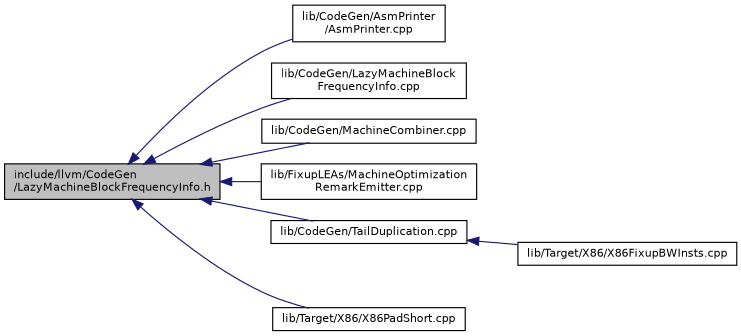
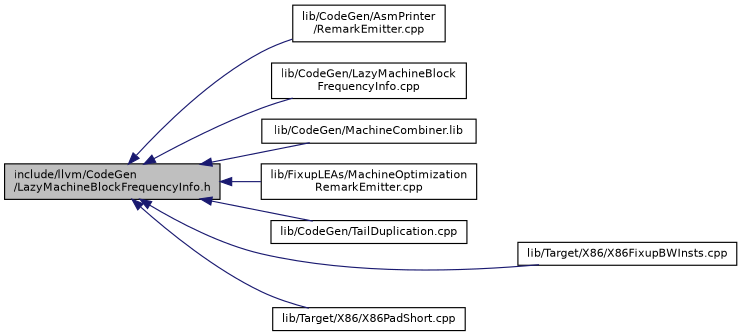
node "lib/CodeGen/AsmPrinter /AsmPrinter.cpp": label "lib/CodeGen/AsmPrinter /AsmPrinter.cpp" -> "lib/CodeGen/AsmPrinter /RemarkEmitter.cpp"
node "lib/CodeGen/MachineCombiner.cpp": label "lib/CodeGen/MachineCombiner.cpp" -> "lib/CodeGen/MachineCombiner.lib"
edge "lib/Target/X86/X86FixupBWInsts.cpp" -> "lib/CodeGen/TailDuplication.cpp": now "lib/Target/X86/X86FixupBWInsts.cpp" -> "include/llvm/CodeGen /LazyMachineBlockFrequencyInfo.h"
